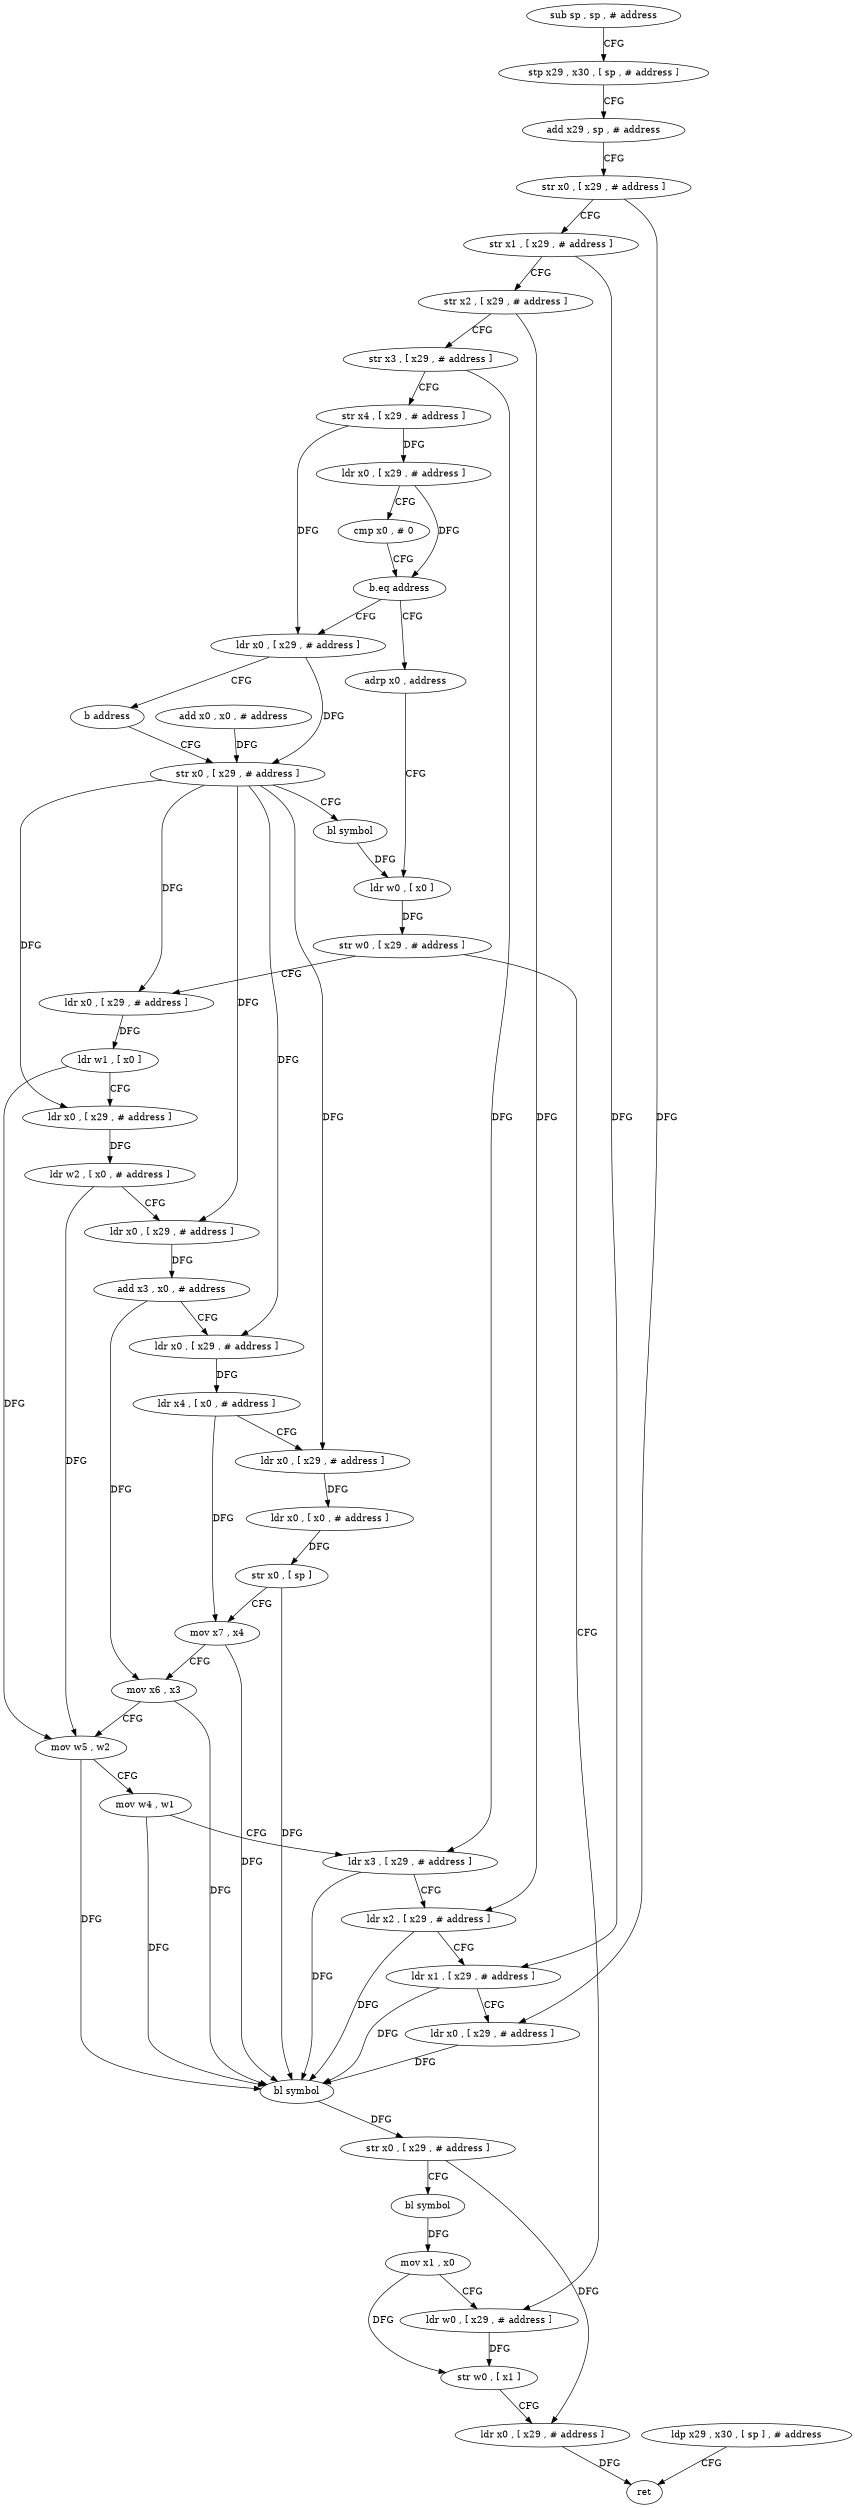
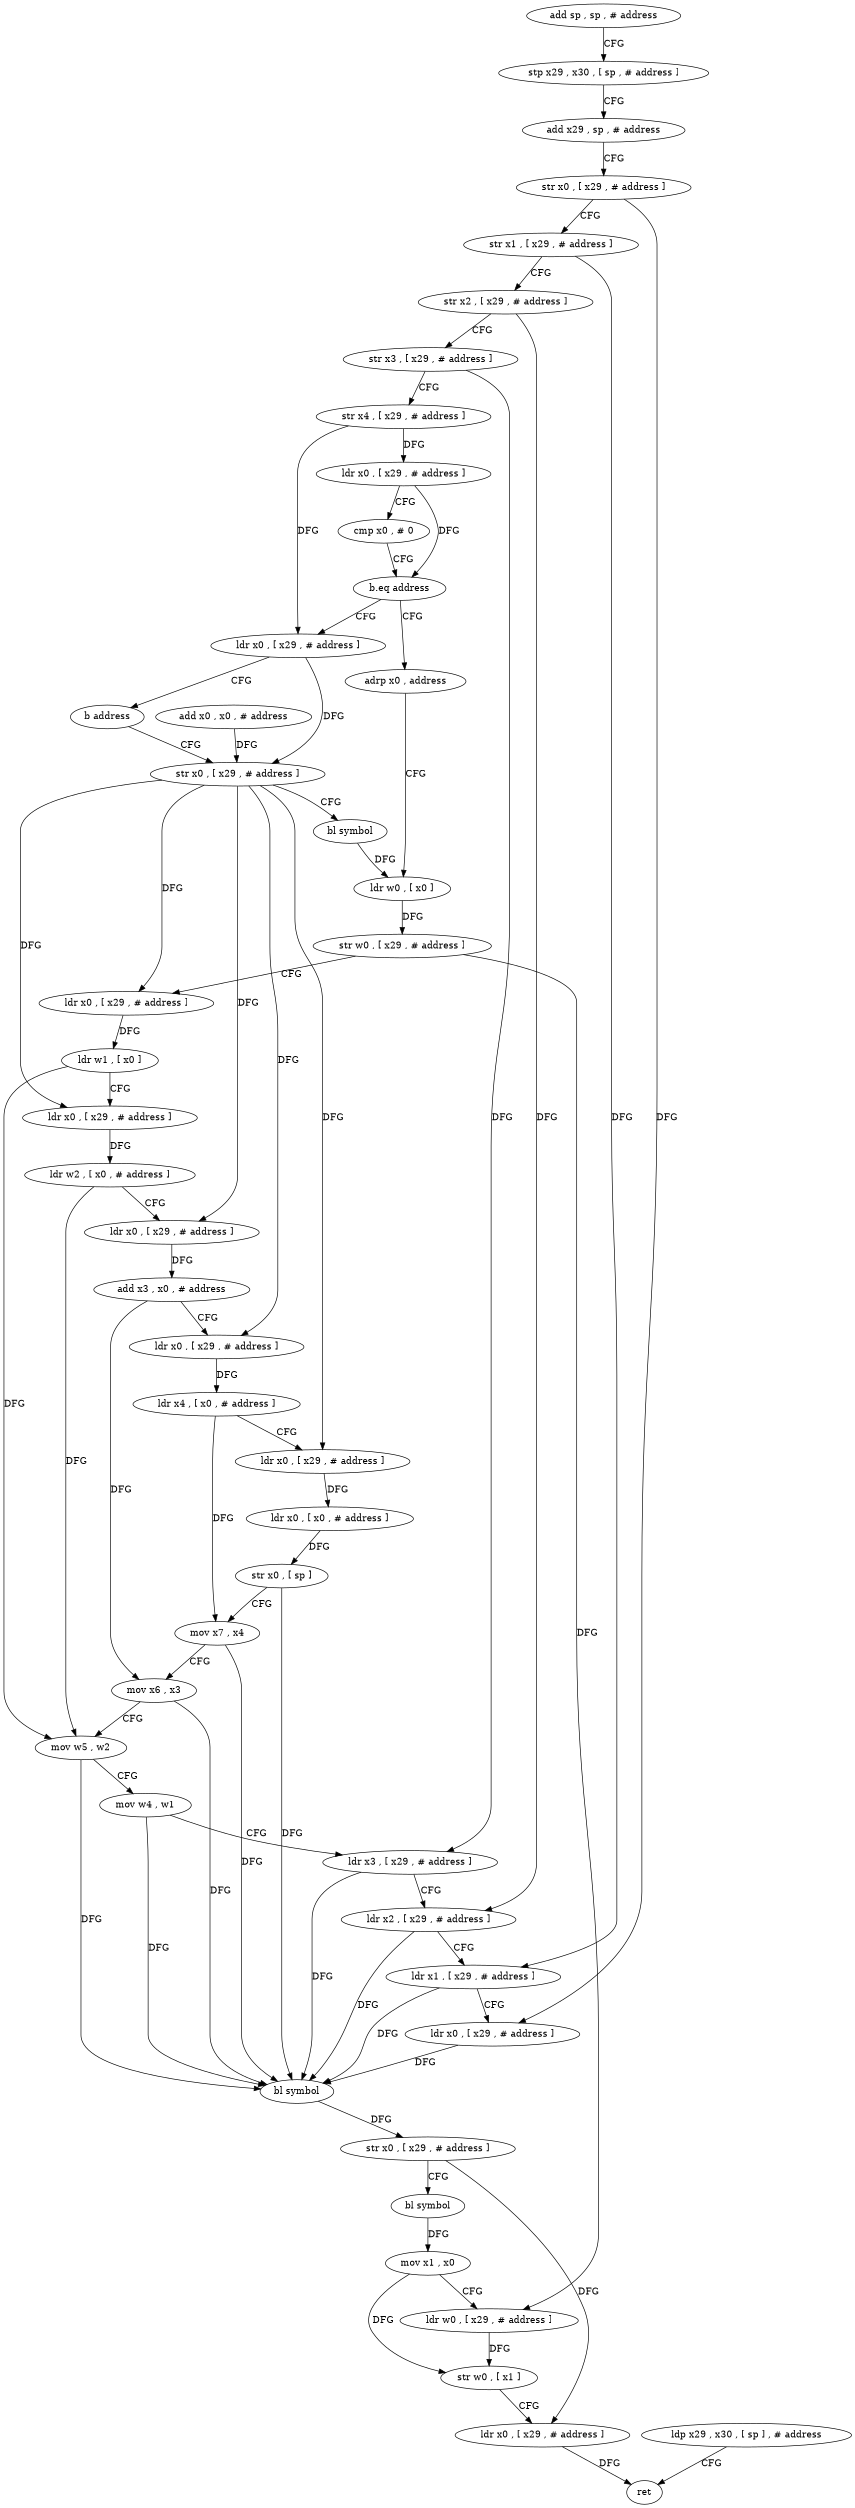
node "sub sp , sp , # address": label "sub sp , sp , # address" -> "add sp , sp , # address"
edge "str w0 , [ x29 , # address ]" -> "ldr w0 , [ x29 , # address ]": label "CFG" -> "DFG"
